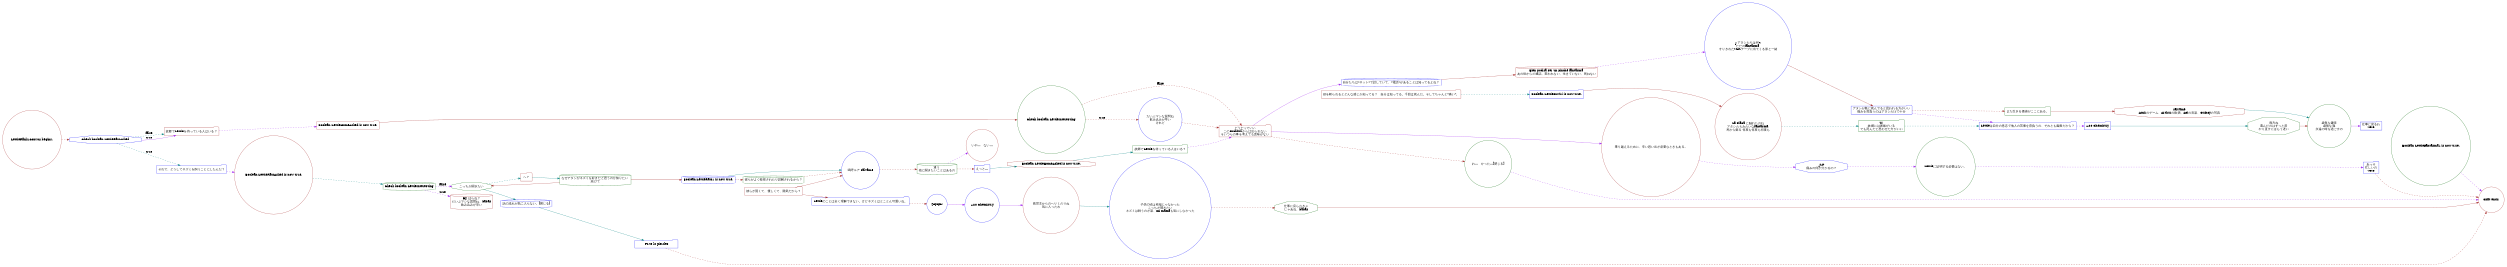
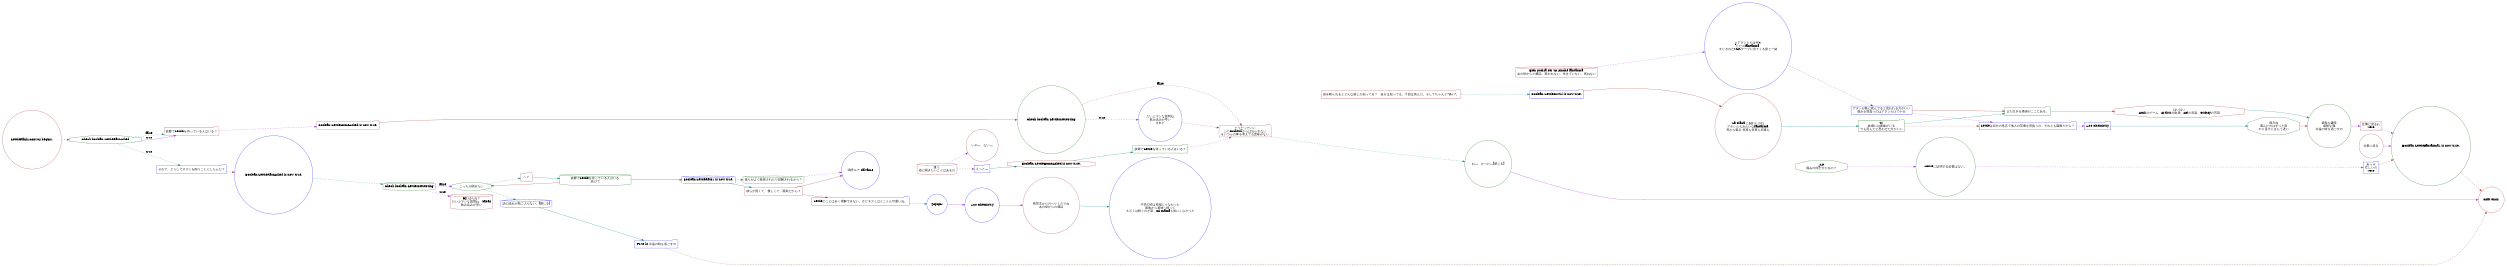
node "自分たちは*ネット*で話していて、*電話*があることは知ってるよね？": removed
edge "¿¡アタシたちは何?! ただのfantasma すりきれたVHSテープに出てくる影と一緒" -> "アタシが既に死んでると思われる方がいい 痛みを背負うのはアタシだけで十分": style solid -> dashed
edge "アタシが既に死んでると思われる方がいい 痛みを背負うのはアタシだけで十分" -> "まだ生きる価値がここにある。": style dashed -> solid
node "sálvame Amirのゲーム、Arthurの飲酒、Aoiの音楽、Quincyの写真": label "sálvame Amirのゲーム、Arthurの飲酒、Aoiの音楽、Quincyの写真" -> "はいはい Amirのゲーム、Arthurの飲酒、Aoiの音楽、Quincyの写真"
edge "Sí 故郷には家族がいる でも死んだと思わせた方がいい" -> "まだ生きる価値がここにある。": added
edge "La Flaca に触れたのね アタシたちみたいなfantasma 死から蘇る 何度も何度も何度も" -> "Sí 故郷には家族がいる でも死んだと思わせた方がいい": style dashed -> solid
edge "Sí 故郷には家族がいる でも死んだと思わせた方がいい" -> "Lettieは自分の意志で他人の苦痛を背負うの、それとも義務だから？": color teal -> brown
node "仕事に戻るわ Vete": color blue -> brown
edge "仕事に戻るわ Vete" -> "Boolean LettieFantasma1 is now true.": added
node "Check boolean LettieRatsAsked": color blue -> darkgreen
node "仕事に戻る": added
node "乗り越えるために、辛い思い出が必要なときもある。": removed
edge "どうだっていい このcuchitrilからは出られない そいつらの事を考えても意味がない" -> "わ…　かった…[閉じる]": color brown -> teal
node "¿Sí? 痛みの何が分かるの？": color blue -> darkgreen
node "違う 他に聞きたいことはあるの": color darkgreen -> brown
edge "嗚呼ルア sálvame" -> "違う 他に聞きたいことはあるの": removed
edge "Boolean LettieRats1 is now true." -> "嗚呼ルア sálvame": now "Boolean LettieRats1 is now true." -> "彼らが賢くて、優しくて、陽気だから？"
edge "それで、どうしてネズミを飼うことにしたんだ？" -> "Boolean LettieRatsAsked is now true.": color purple -> brown
edge "彼らがよく軽視されたり誤解されるから？" -> "嗚呼ルア sálvame": color brown -> purple
node "Boolean LettieRatsAsked is now true.": color brown -> blue
node "なぜアタシがネズミを好きだと思うのか知りたい 続けて": label "なぜアタシがネズミを好きだと思うのか知りたい 続けて" -> "故郷でLettieを待っている人はいる 続けて"
edge "Boolean LettieFantasma1 is now true." -> "Chat ends.": color purple -> brown
edge "こっちが聞きたい" -> "話の流れが気に入らない。[閉じる]": style solid -> dashed
edge "あっそ 忙しいの Vete" -> "Chat ends.": now "あっそ 忙しいの Vete" -> "Boolean LettieFantasma1 is now true."
edge "わ…　かった…[閉じる]" -> "Chat ends.": style dashed -> solid
edge "Lettieのことは全く理解できない。けどネズミはとことん可愛いね。" -> "¡JAJAJA!": color brown -> teal
node "救世主からのへりくだりね 気に入ったわ": label "救世主からのへりくだりね 気に入ったわ" -> "救世主からのへりくだりね あの世からの通話"
node "子供の頃は裕福じゃなかった こっちが聞きたい ネズミは飼うのが楽、mi mamaも気にしなかった": label "子供の頃は裕福じゃなかった こっちが聞きたい ネズミは飼うのが楽、mi mamaも気にしなかった" -> "子供の頃は裕福じゃなかった 基地から基地へ移って ネズミは飼うのが楽、mi mamaも気にしなかった"
node "仕事に戻らなきゃ じゃあね、babas": removed
node "Tú te lo pierdes": label "Tú te lo pierdes" -> "Tú te lo 永遠の時を過ごすの"
